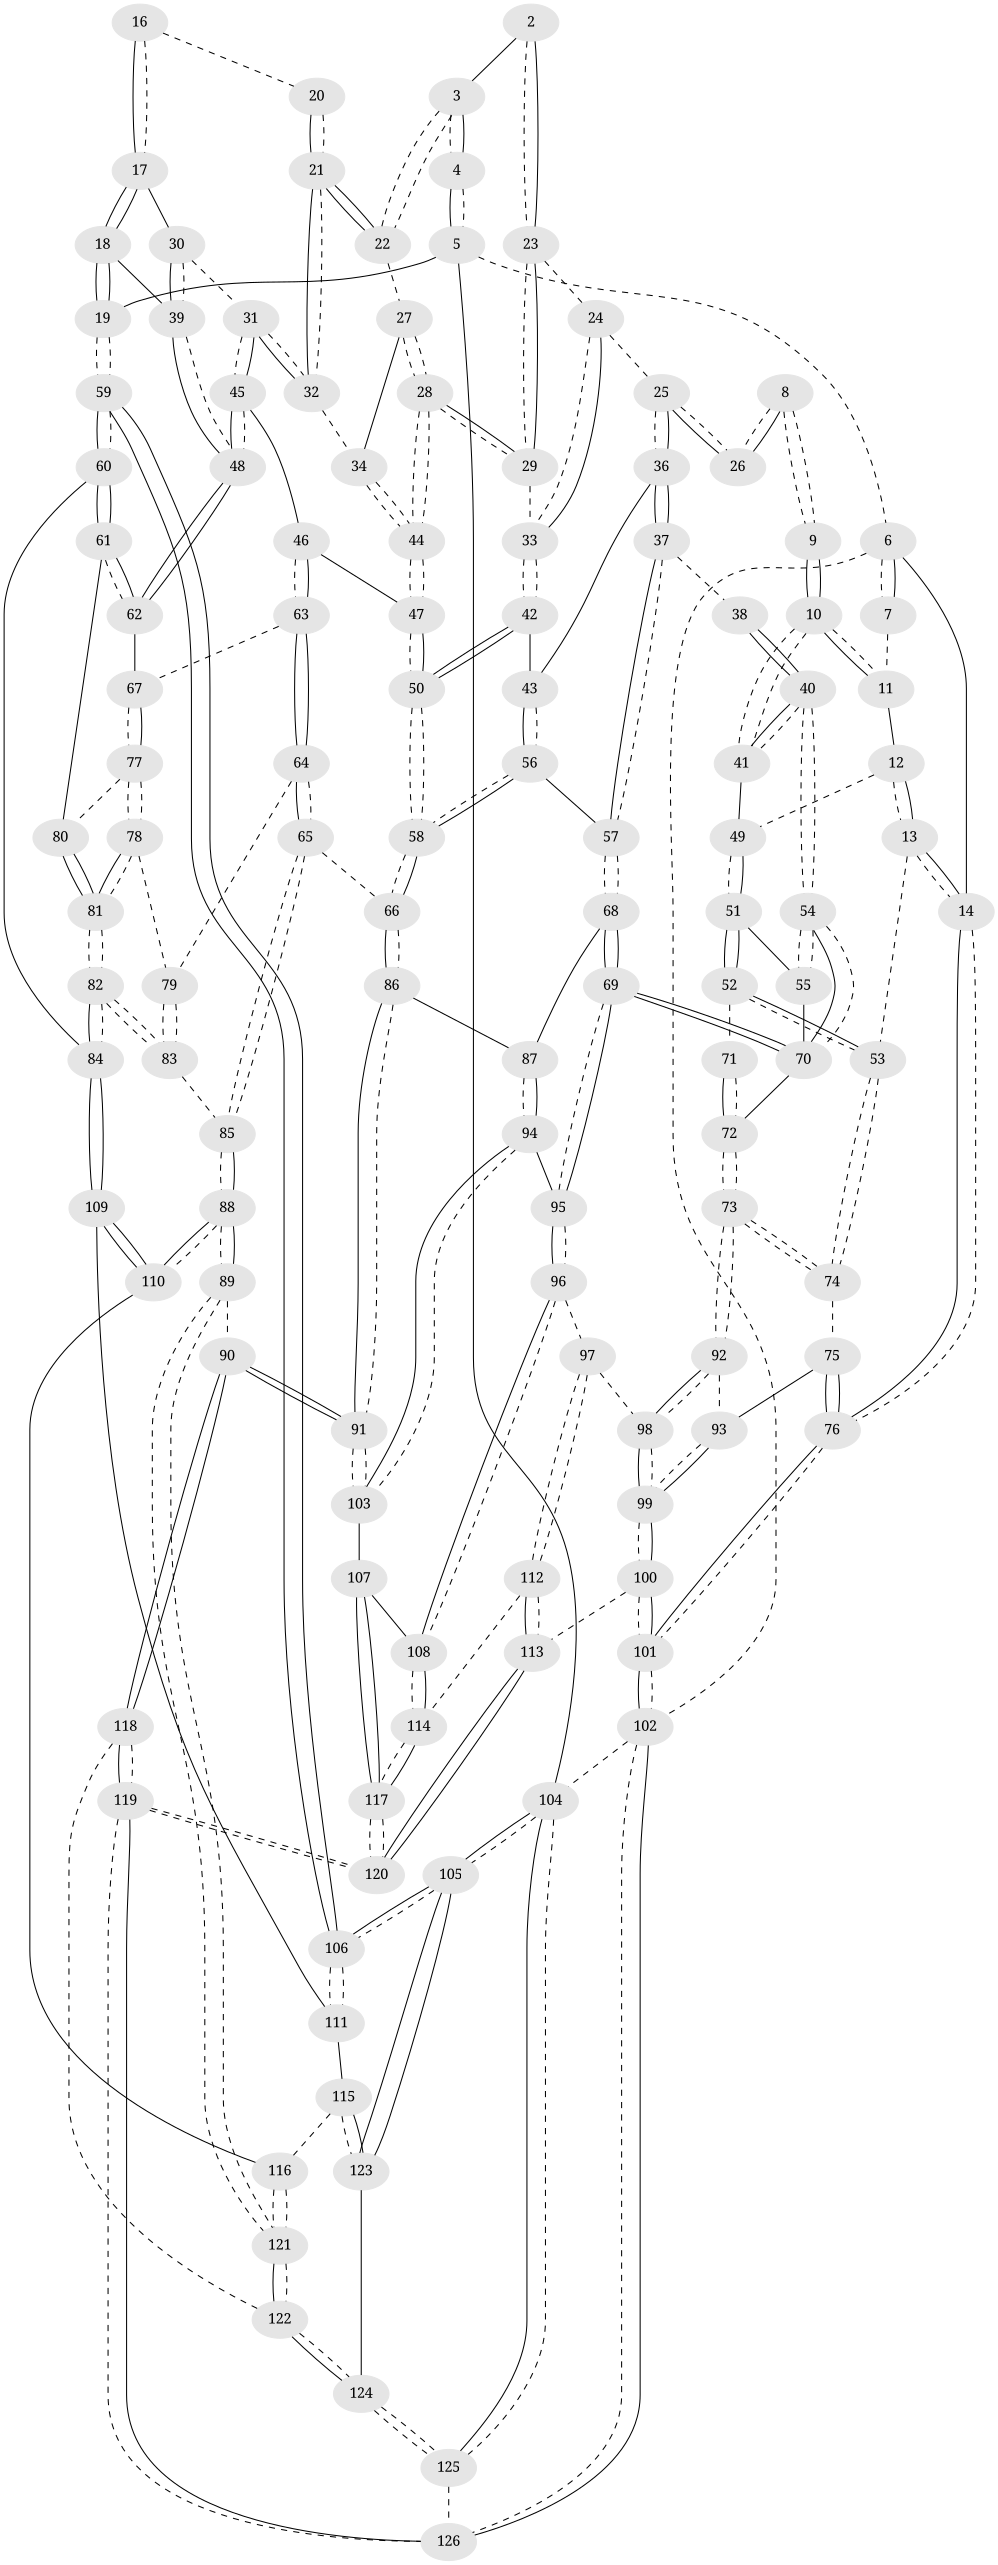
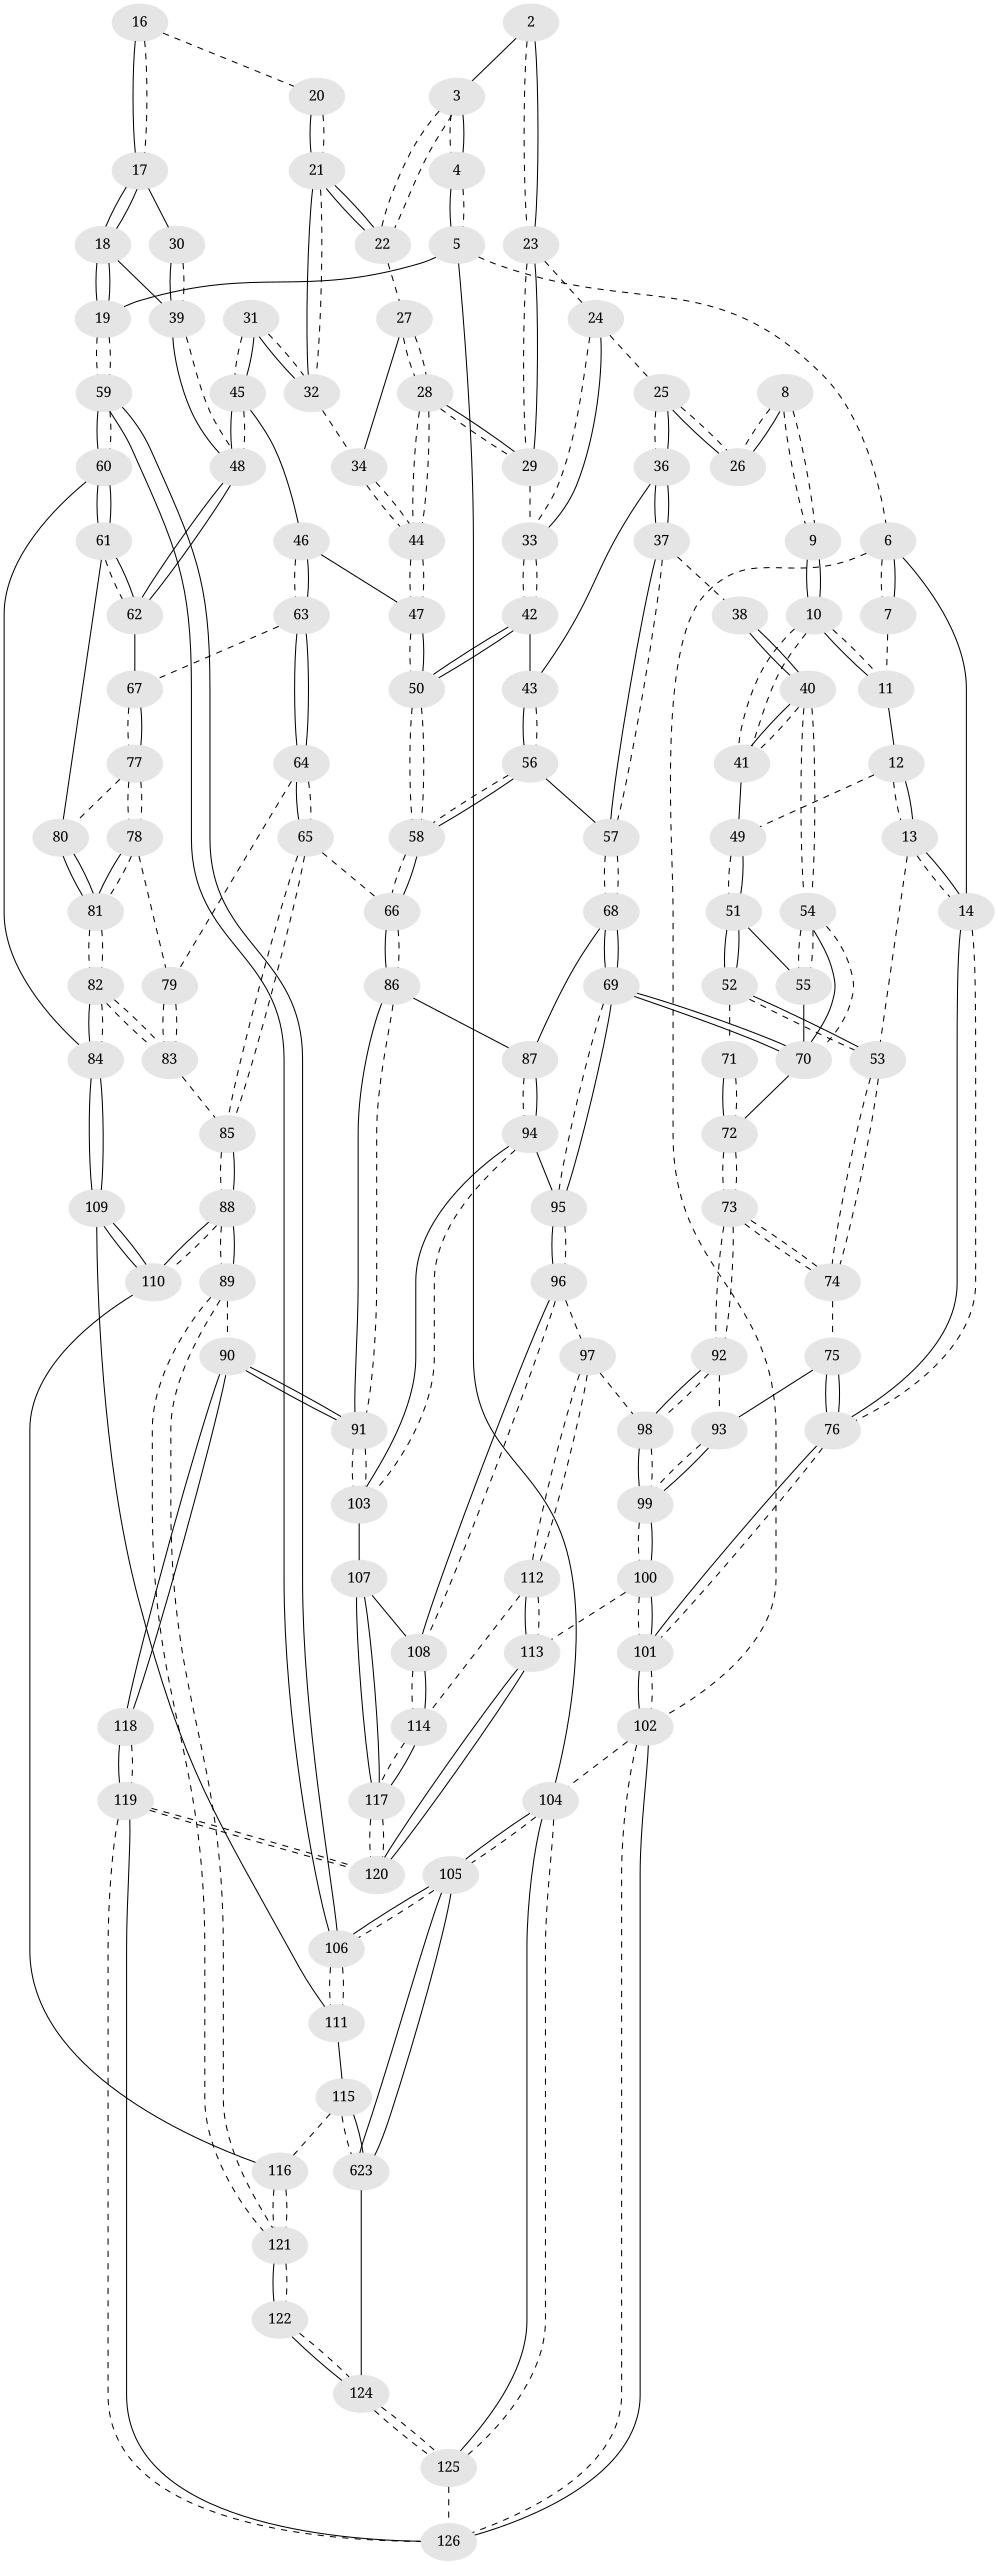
edge "30" -- "31": removed
edge "118" -- "122": removed
node "123": label "123" -> "623"
